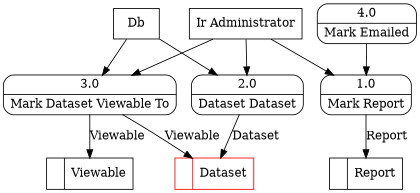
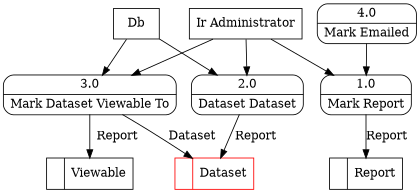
edge "3.0" -> "Viewable": label "Viewable" -> "Report"
edge "3.0" -> "Dataset": label "Viewable" -> "Dataset"
edge "2.0" -> "Dataset": label "Dataset" -> "Report"
